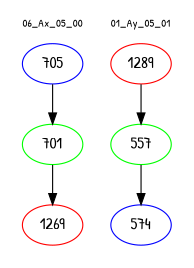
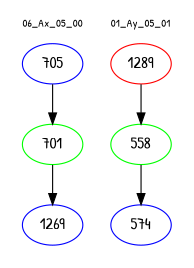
node "557": label "557" -> "558"
node "1269": color red -> blue
